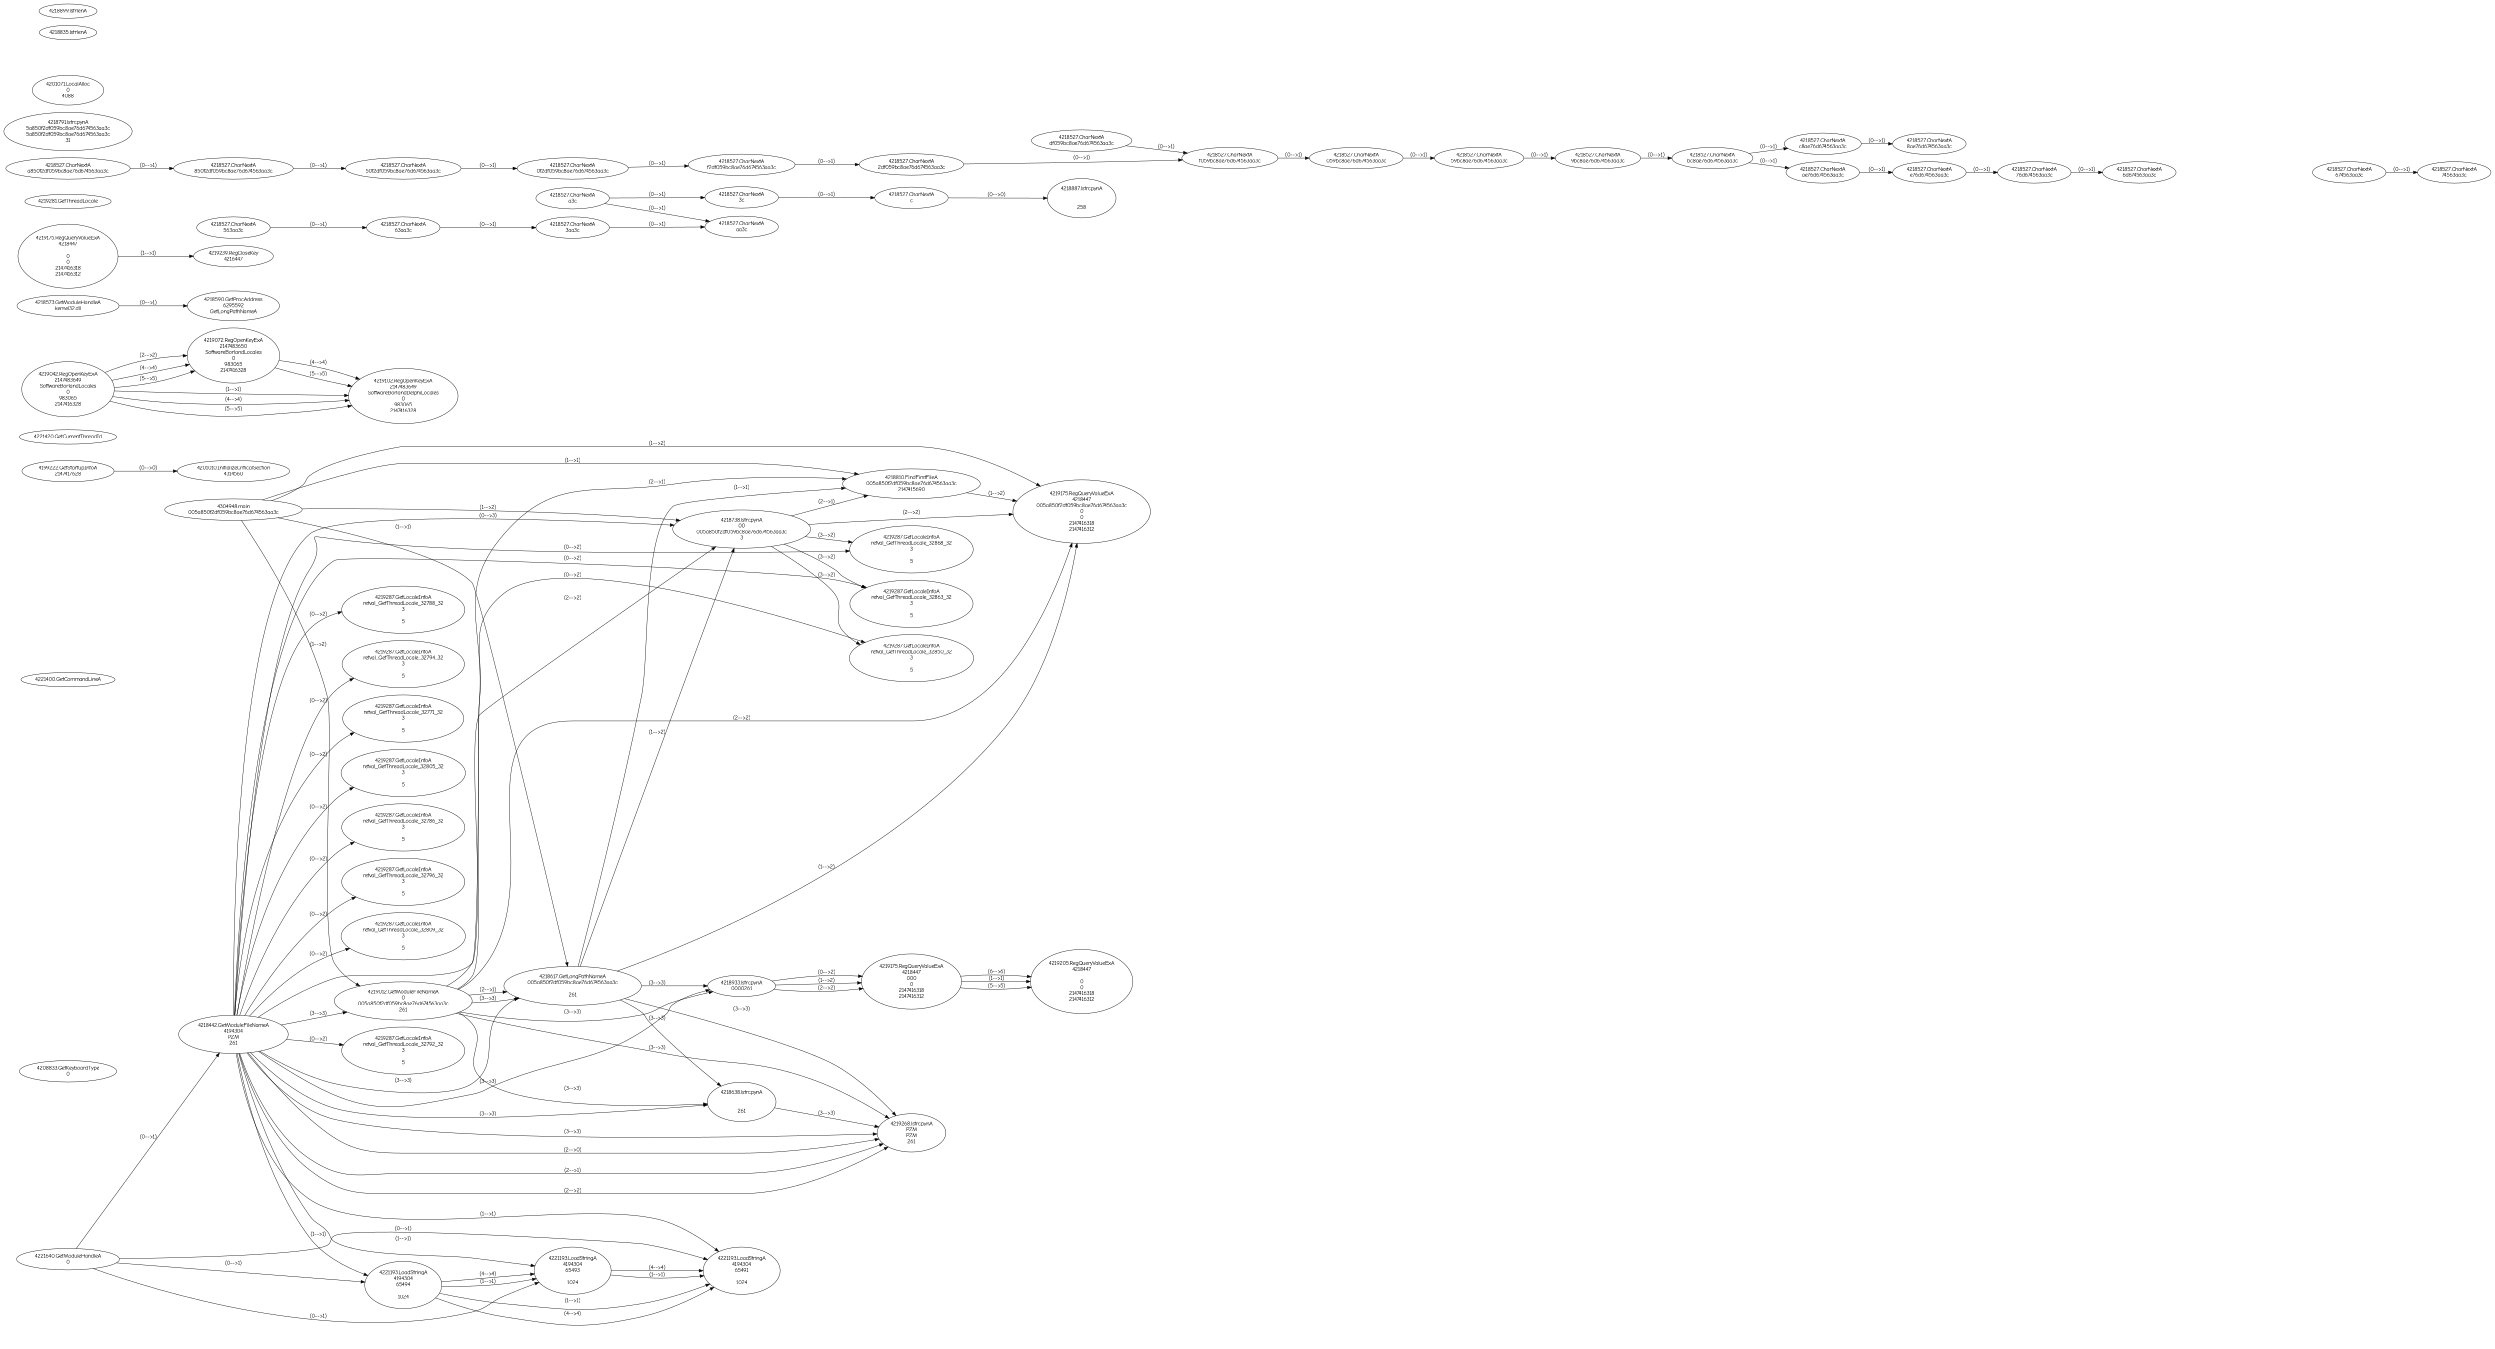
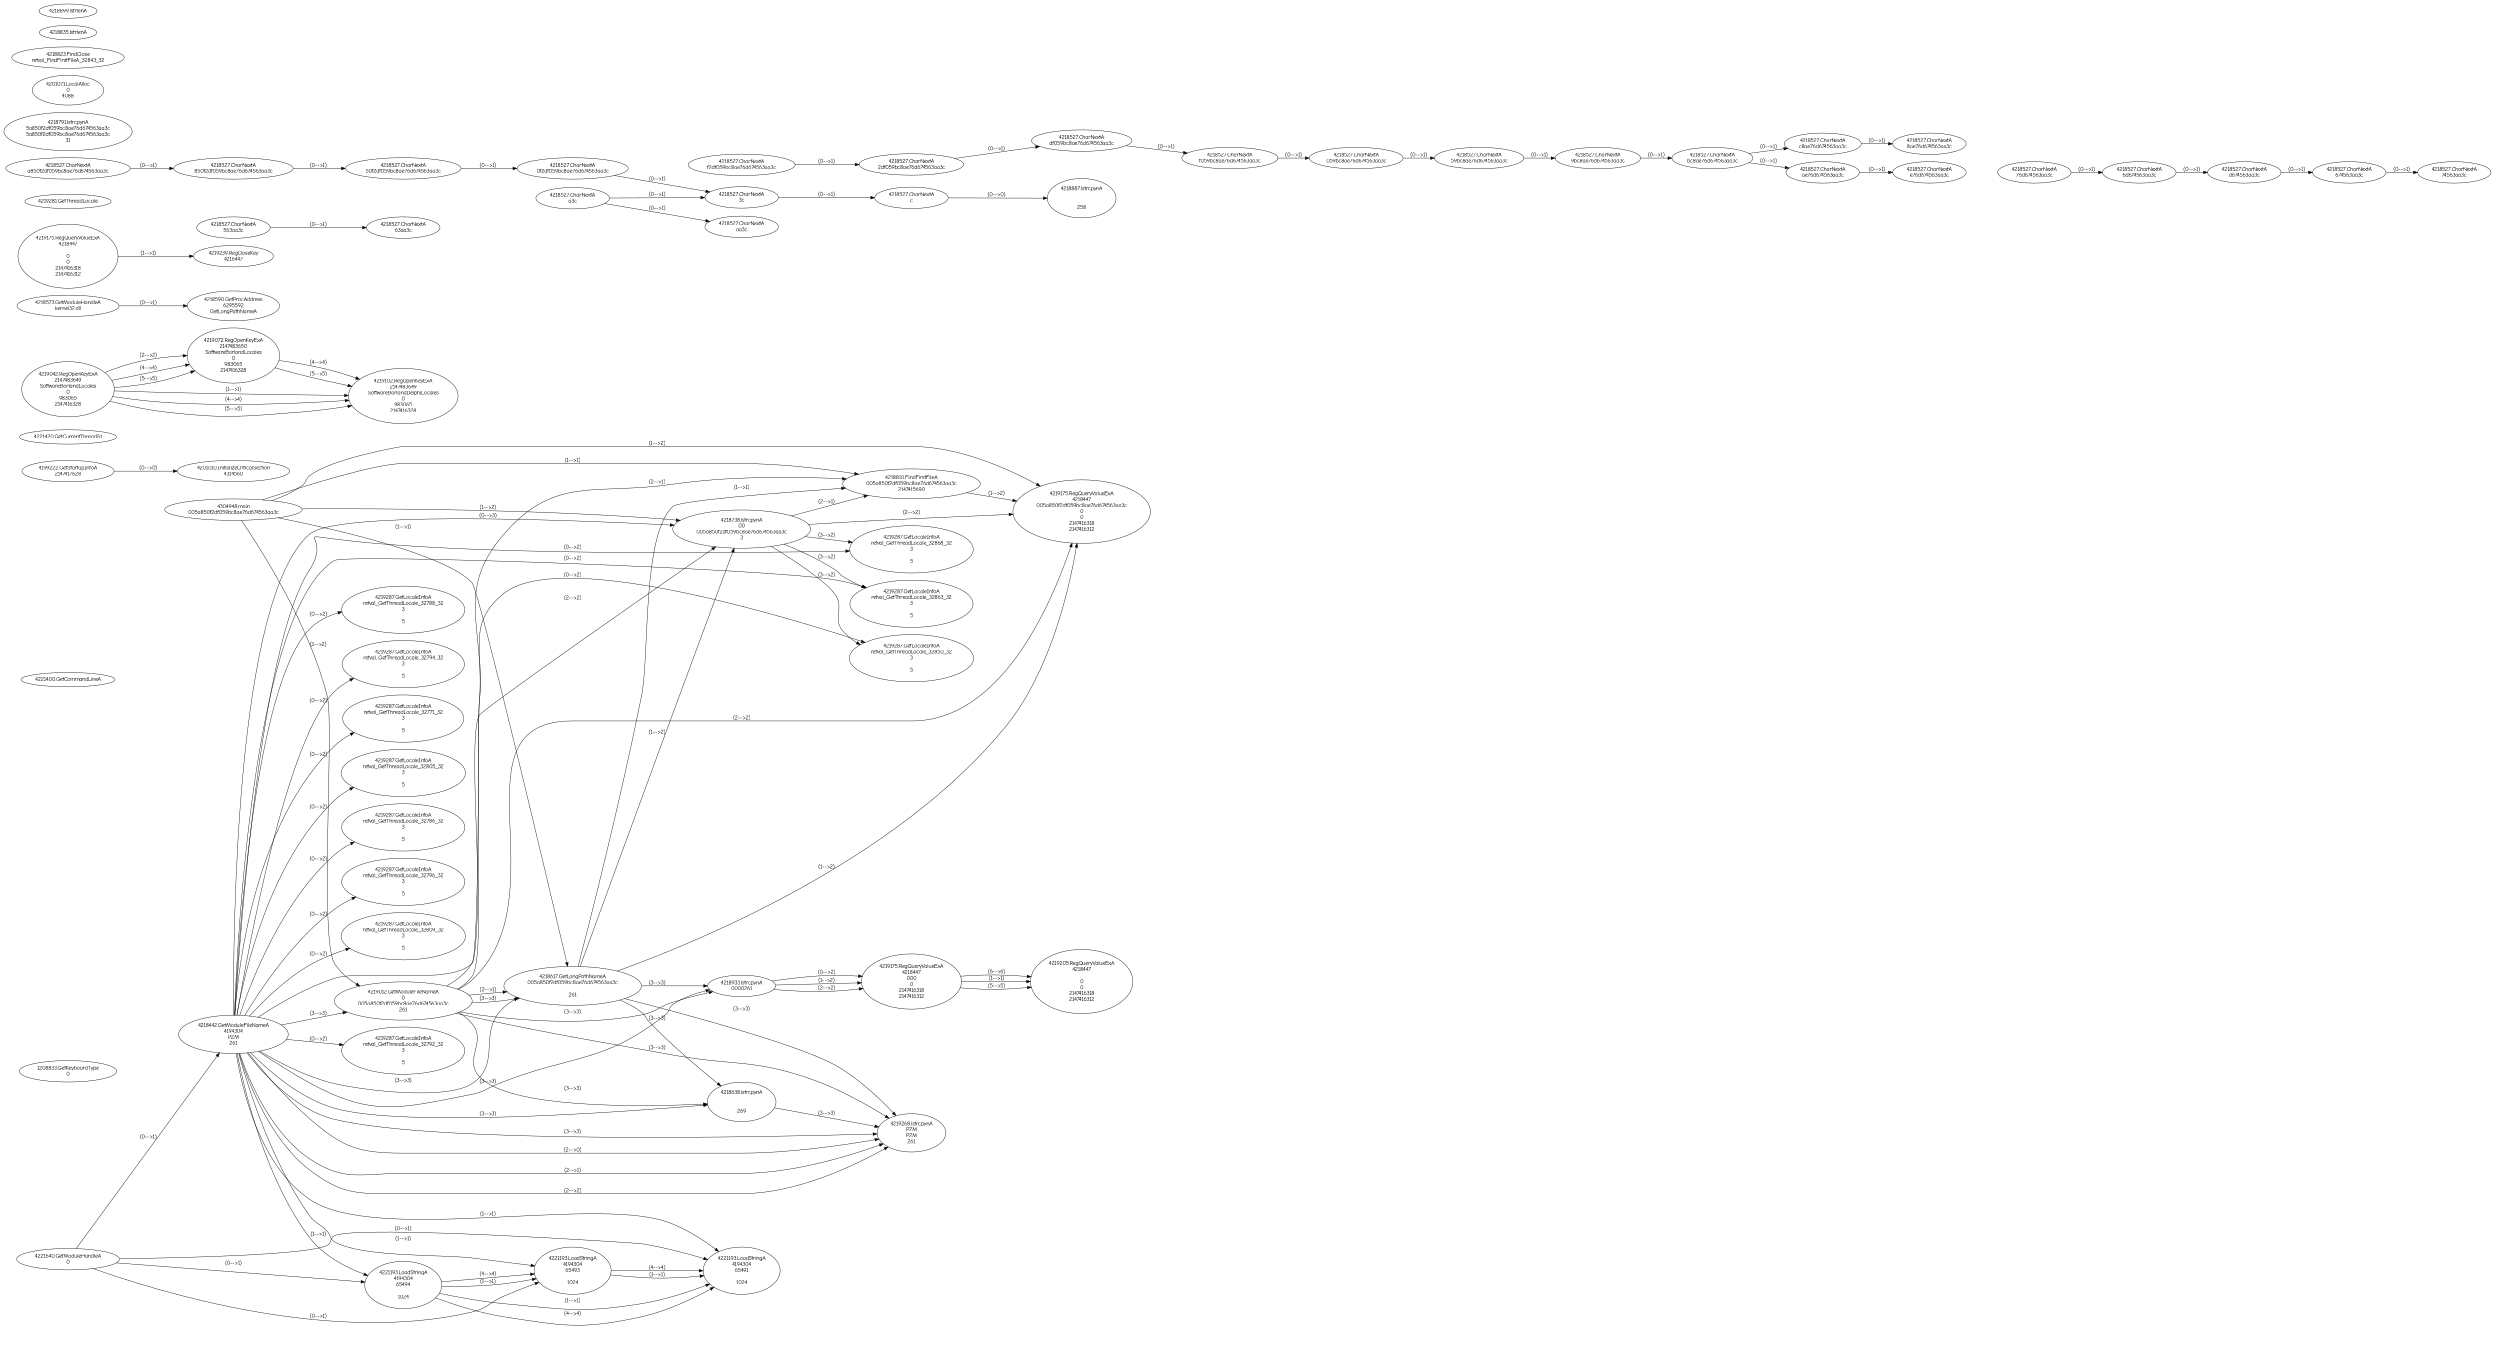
node "4218823.FindClose retval_FindFirstFileA_32843_32": added
edge "4218527.CharNextA 2df059bc8ae76d674563aa3c" -> "4218527.CharNextA f059bc8ae76d674563aa3c": now "4218527.CharNextA 2df059bc8ae76d674563aa3c" -> "4218527.CharNextA df059bc8ae76d674563aa3c"
edge "4218527.CharNextA 0f2df059bc8ae76d674563aa3c" -> "4218527.CharNextA f2df059bc8ae76d674563aa3c": now "4218527.CharNextA 0f2df059bc8ae76d674563aa3c" -> "4218527.CharNextA 3c"
edge "4218527.CharNextA e76d674563aa3c" -> "4218527.CharNextA 76d674563aa3c": removed, label "(0-->1)"
node "4218527.CharNextA d674563aa3c": added
node "4218527.CharNextA 3aa3c": removed
node "4208833.GetKeyboardType 0": label "4208833.GetKeyboardType 0" -> "1208833.GetKeyboardType 0"
node "4218638.lstrcpynA 261": label "4218638.lstrcpynA 261" -> "4218638.lstrcpynA 269"
